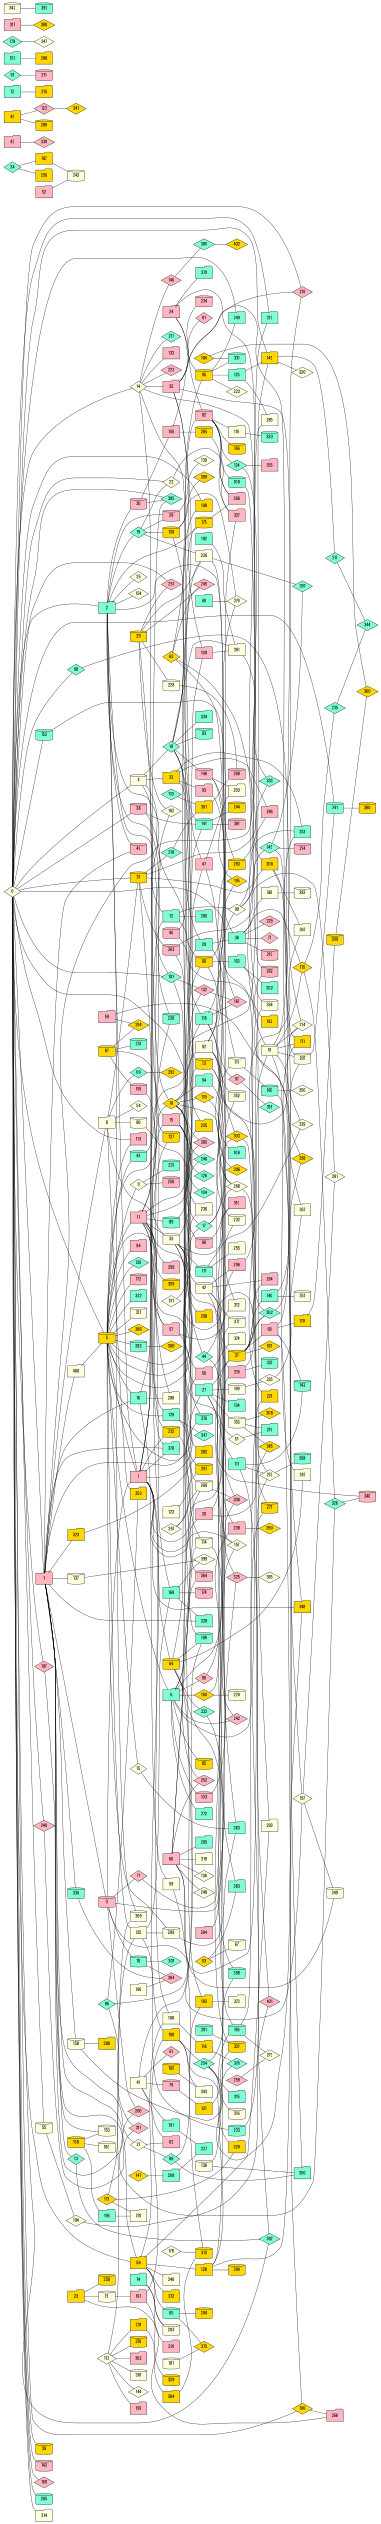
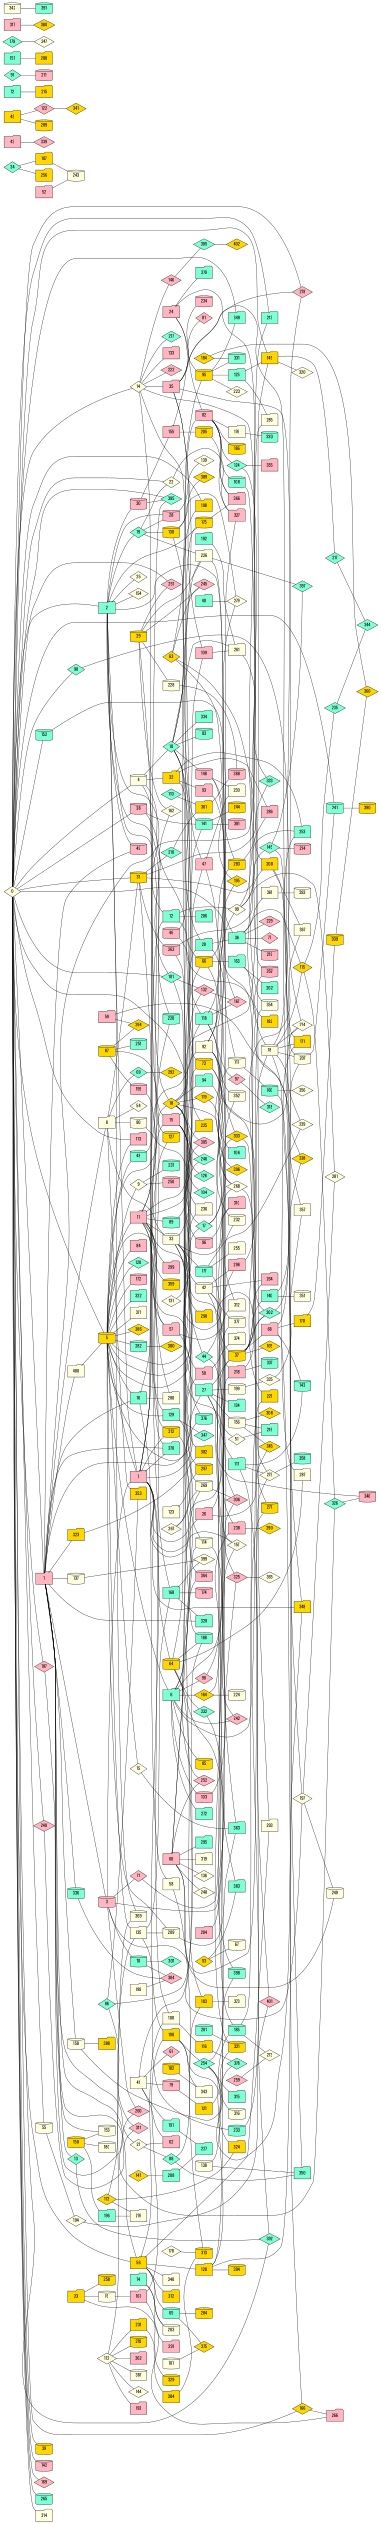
node "371": shape cylinder -> folder
